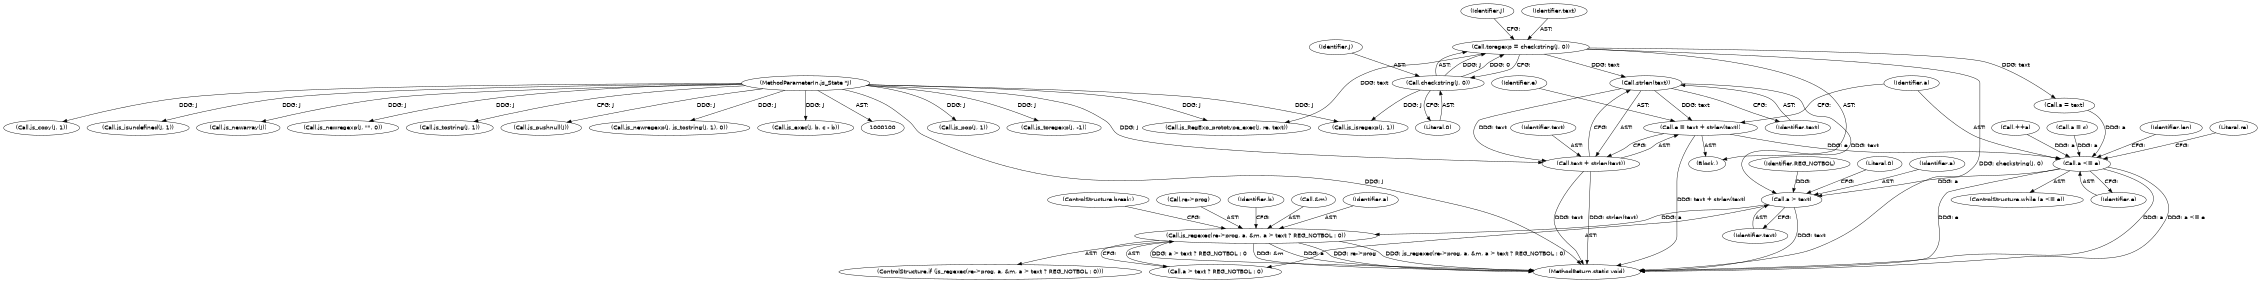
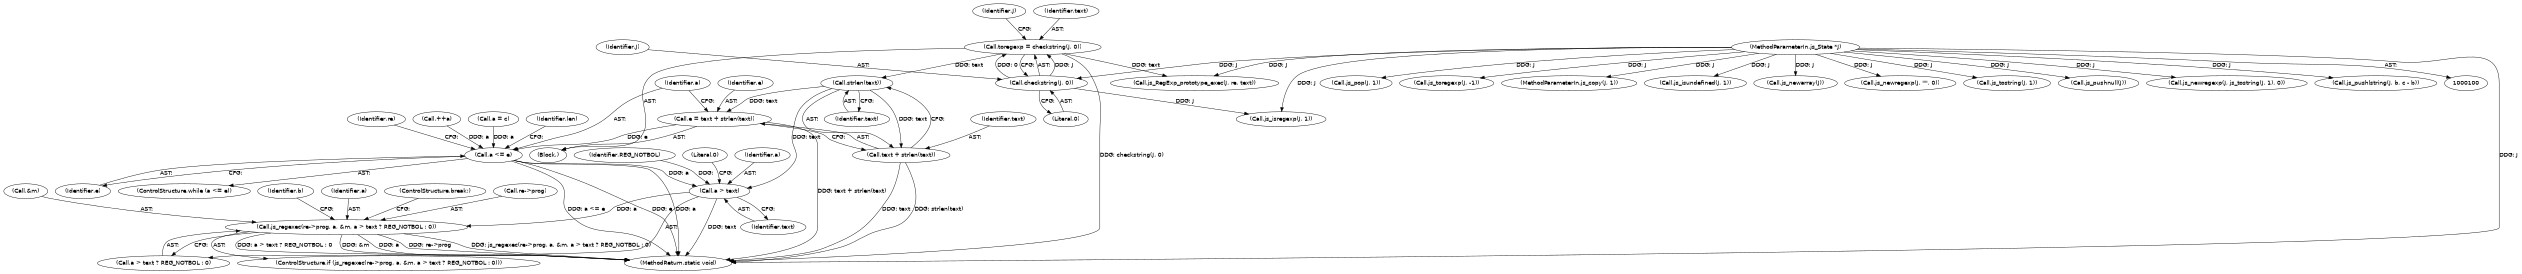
edge "(MethodParameterIn,js_State *J)" -> "(Call,js_tostring(J, 1))": label "CFG: J" -> "DDG: J"
node "(Call,a = text)": removed
node "(Call,js_copy(J, 1))": label "(Call,js_copy(J, 1))" -> "(MethodParameterIn,js_copy(J, 1))"
node "(Call,js_exec(J, b, c - b))": label "(Call,js_exec(J, b, c - b))" -> "(Call,js_pushlstring(J, b, c - b))"
node "(Literal,re)": label "(Literal,re)" -> "(Identifier,re)"
edge "(MethodParameterIn,js_State *J)" -> "(Call,text + strlen(text))": now "(MethodParameterIn,js_State *J)" -> "(Call,checkstring(J, 0))"
